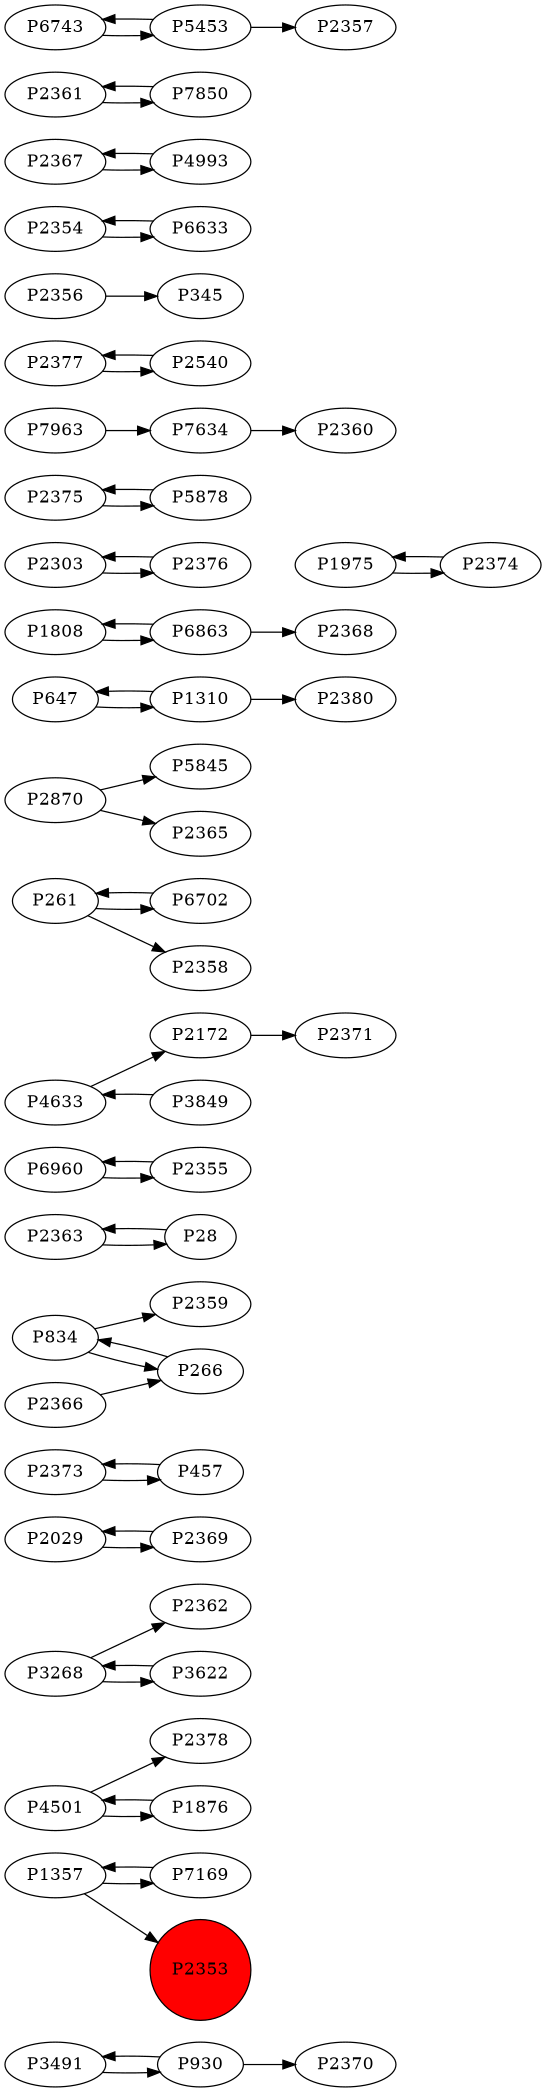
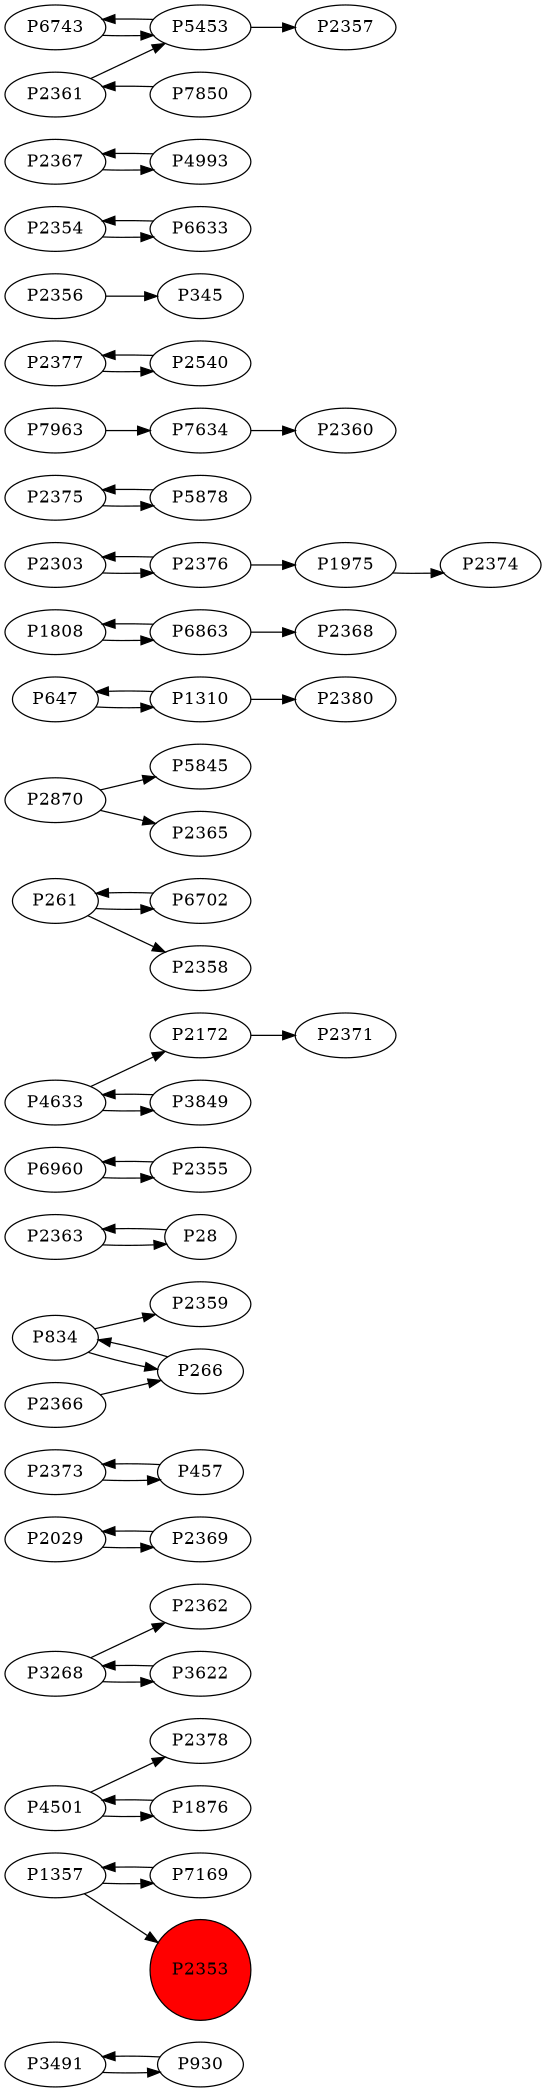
edge "P2361" -> "P7850": now "P2361" -> "P5453"
edge "P2374" -> "P1975": now "P2376" -> "P1975"
edge "P4633" -> "P3849": added
node "P2370": removed
